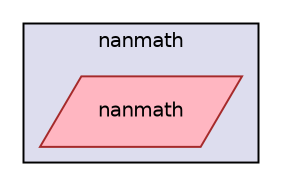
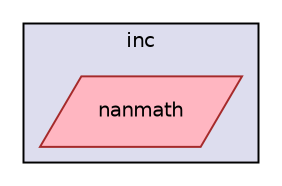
cluster "nanmath": label "nanmath" -> "inc"
